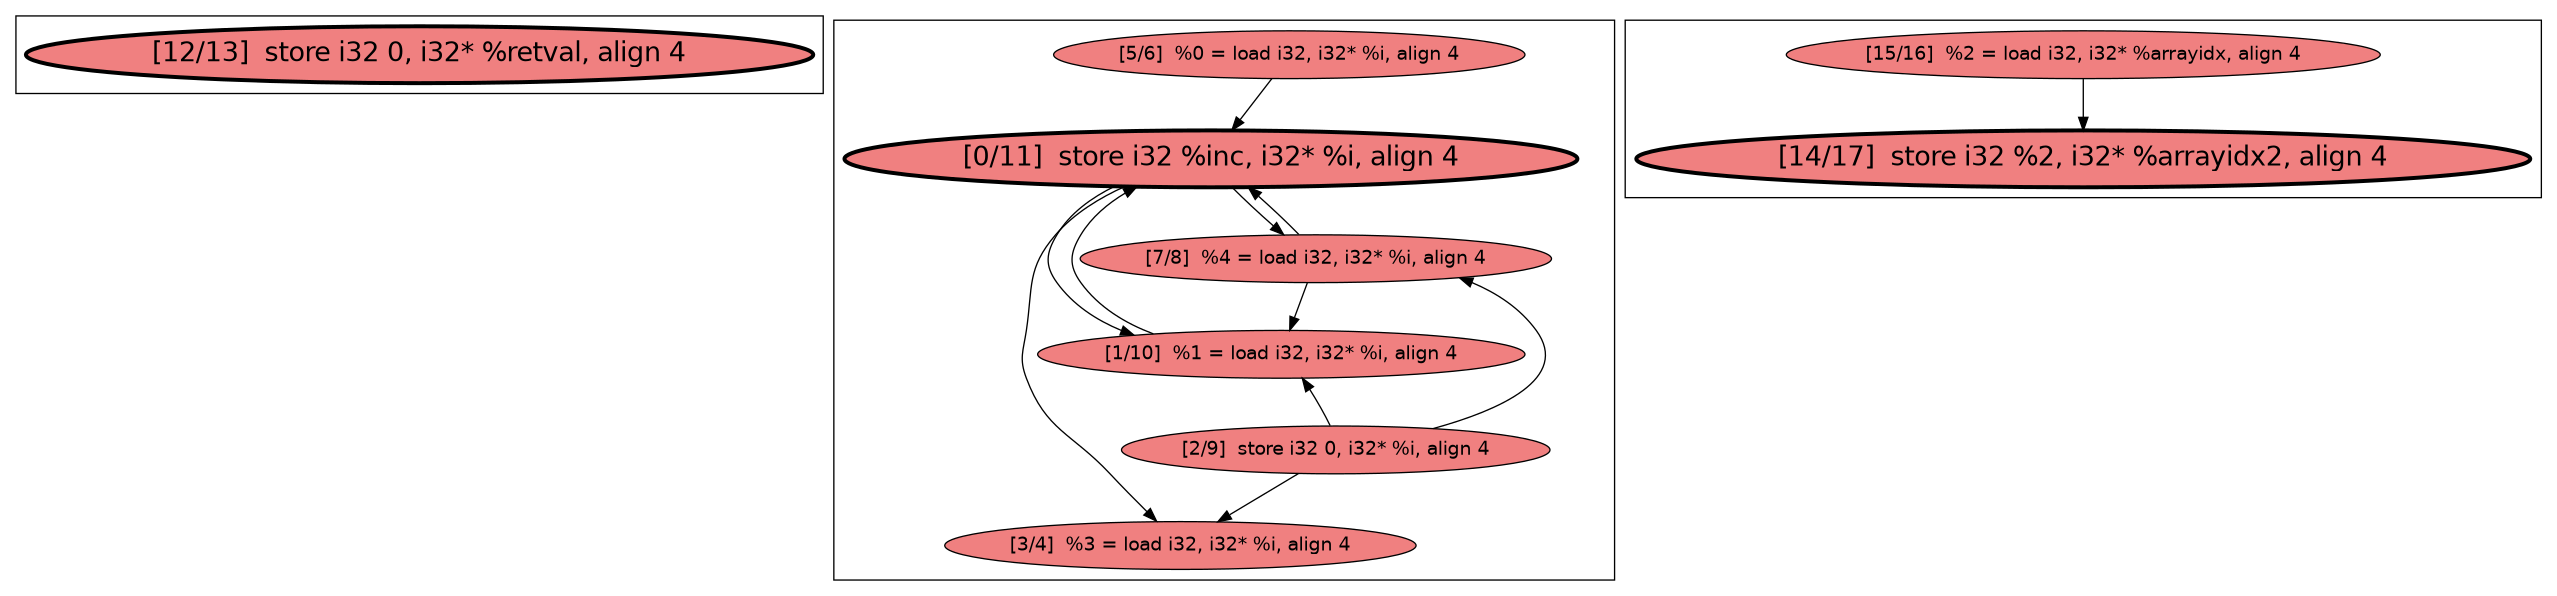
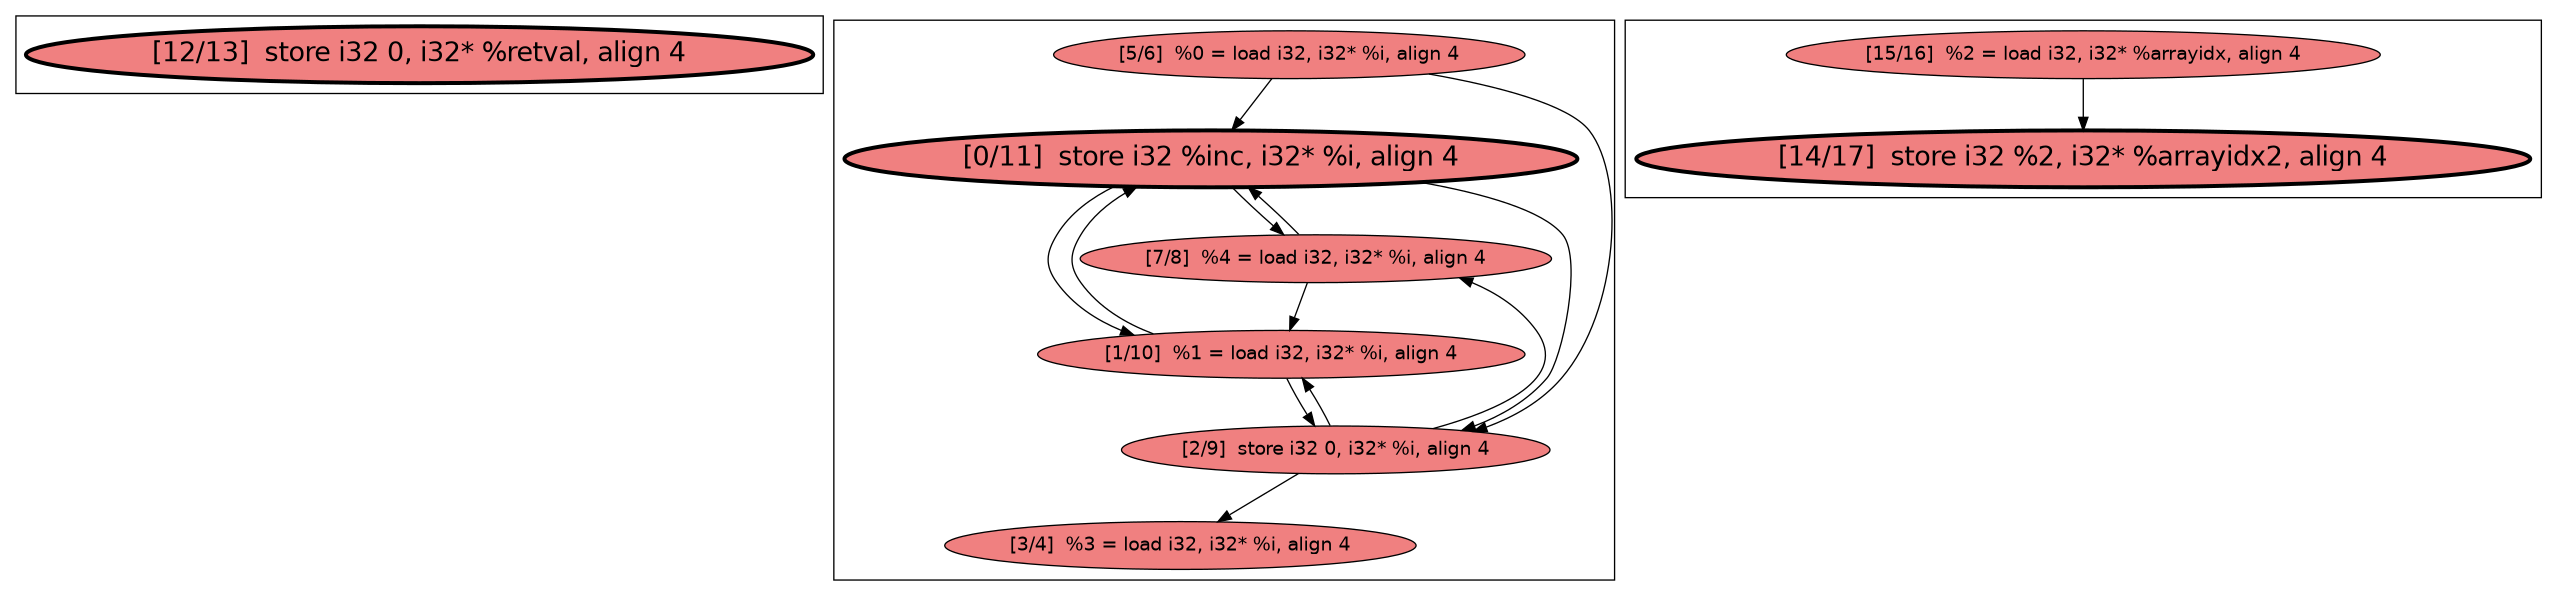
edge "[5/6]  %0 = load i32, i32* %i, align 4" -> "[2/9]  store i32 0, i32* %i, align 4": added
edge "[0/11]  store i32 %inc, i32* %i, align 4" -> "[3/4]  %3 = load i32, i32* %i, align 4": now "[0/11]  store i32 %inc, i32* %i, align 4" -> "[2/9]  store i32 0, i32* %i, align 4"
edge "[1/10]  %1 = load i32, i32* %i, align 4" -> "[2/9]  store i32 0, i32* %i, align 4": added
